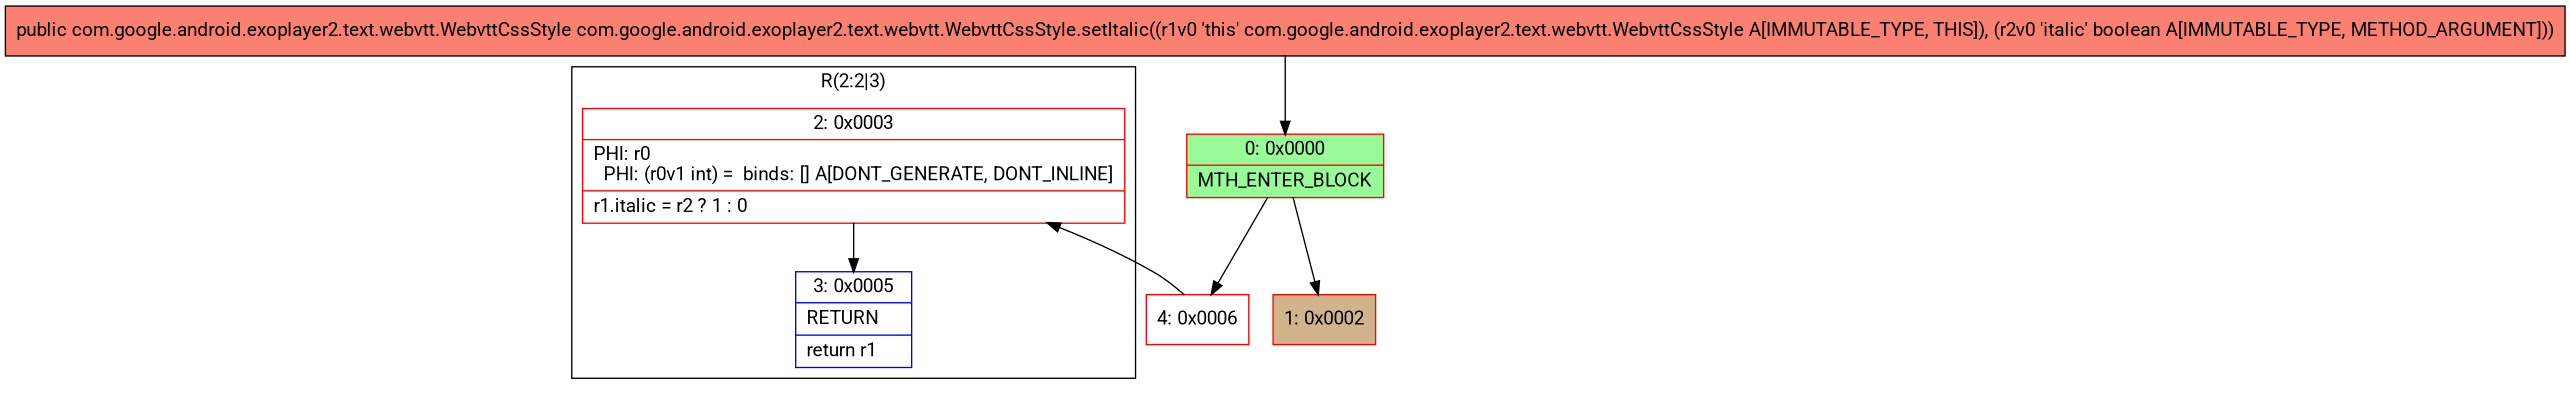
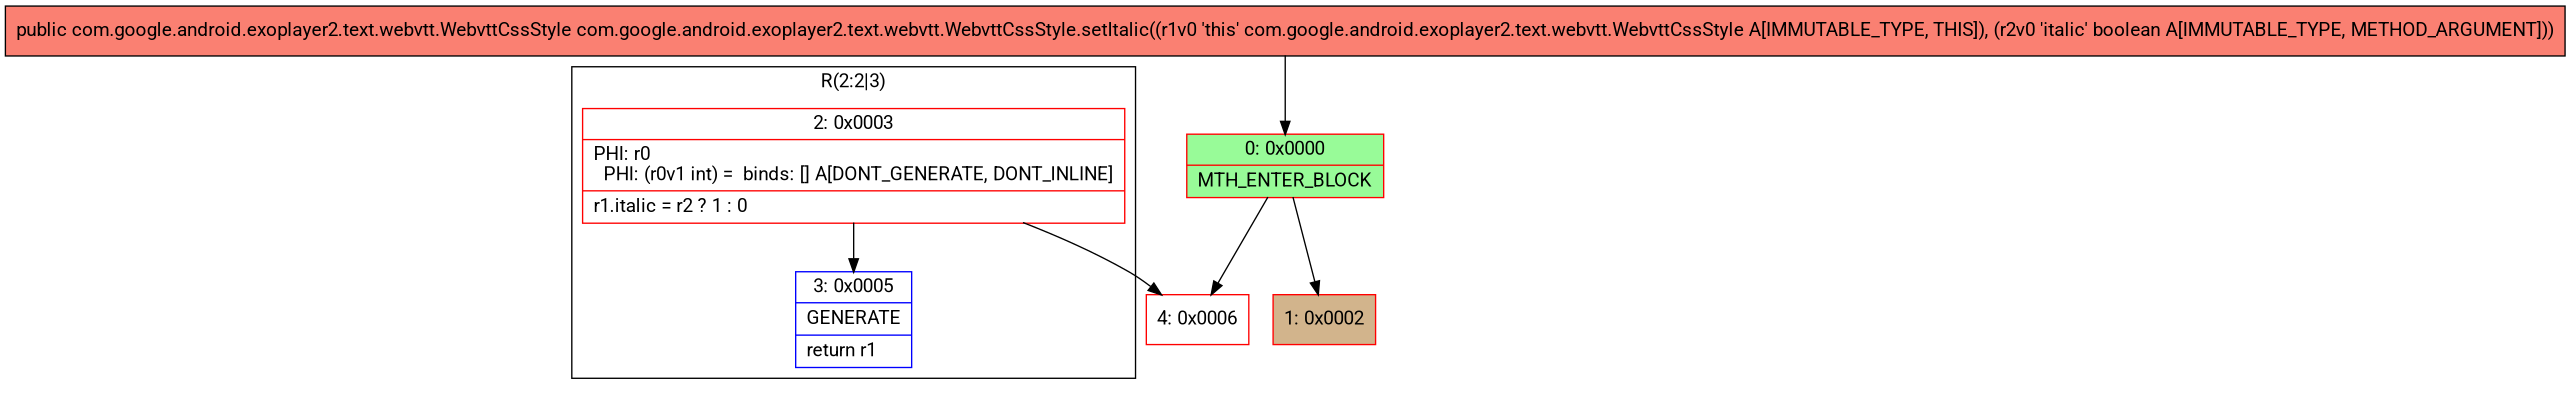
edge "4: 0x0006" -> "2: 0x0003": reversed
node "3: 0x0005": text "RETURN" -> "GENERATE"
